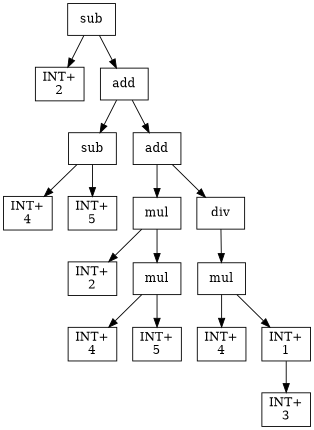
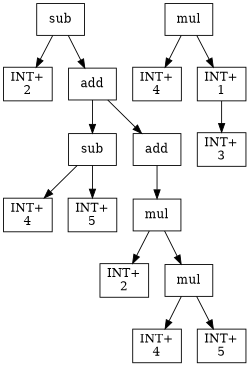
node "div": removed
